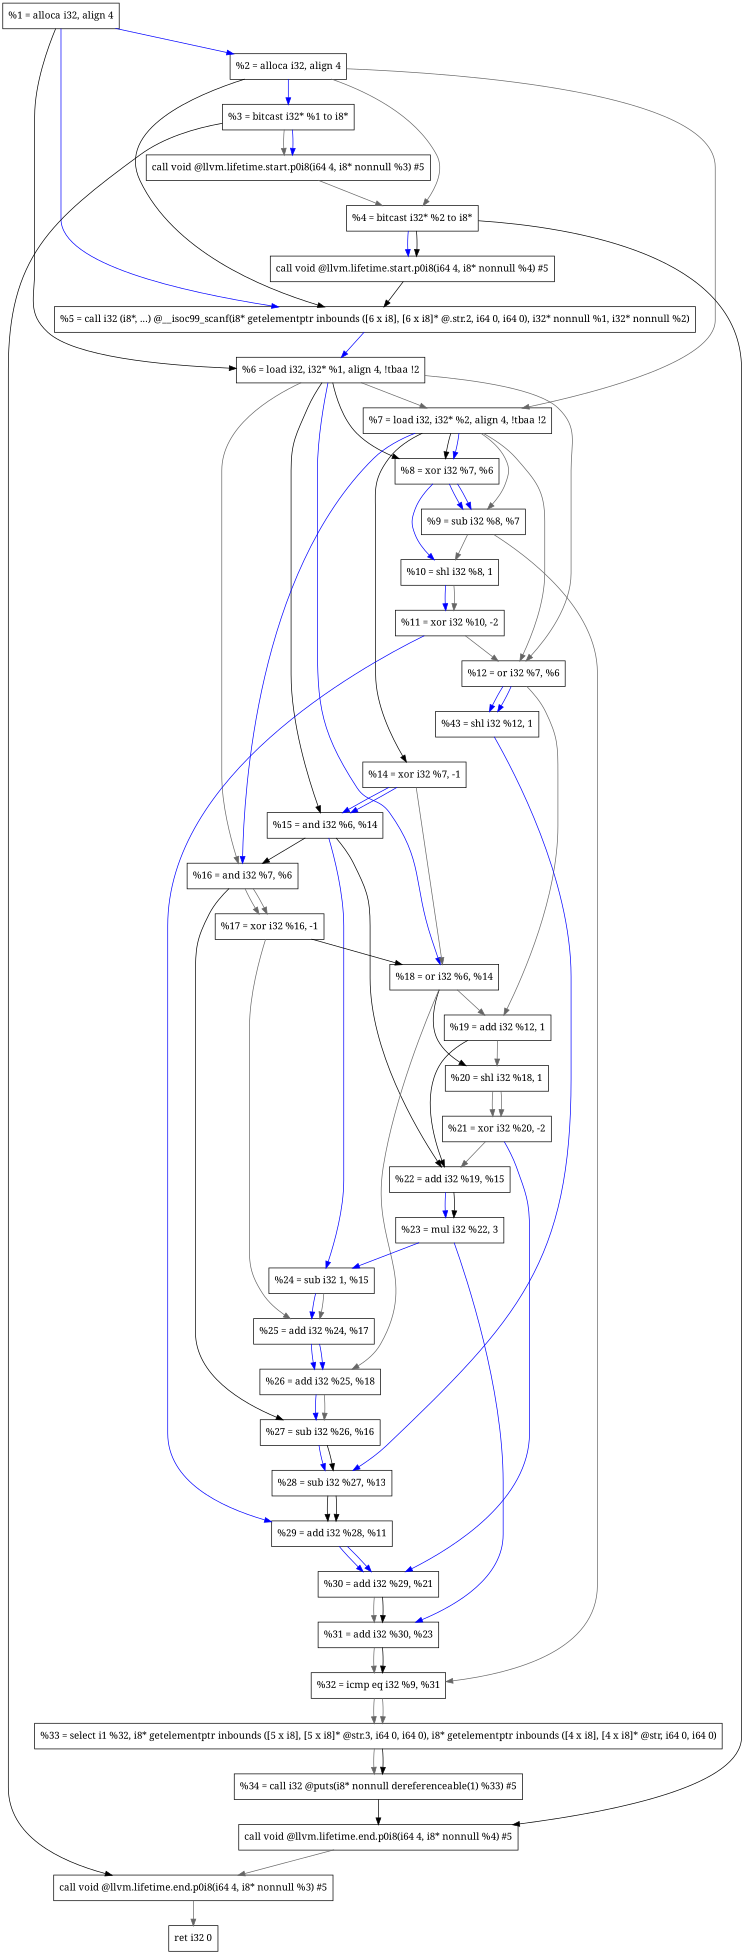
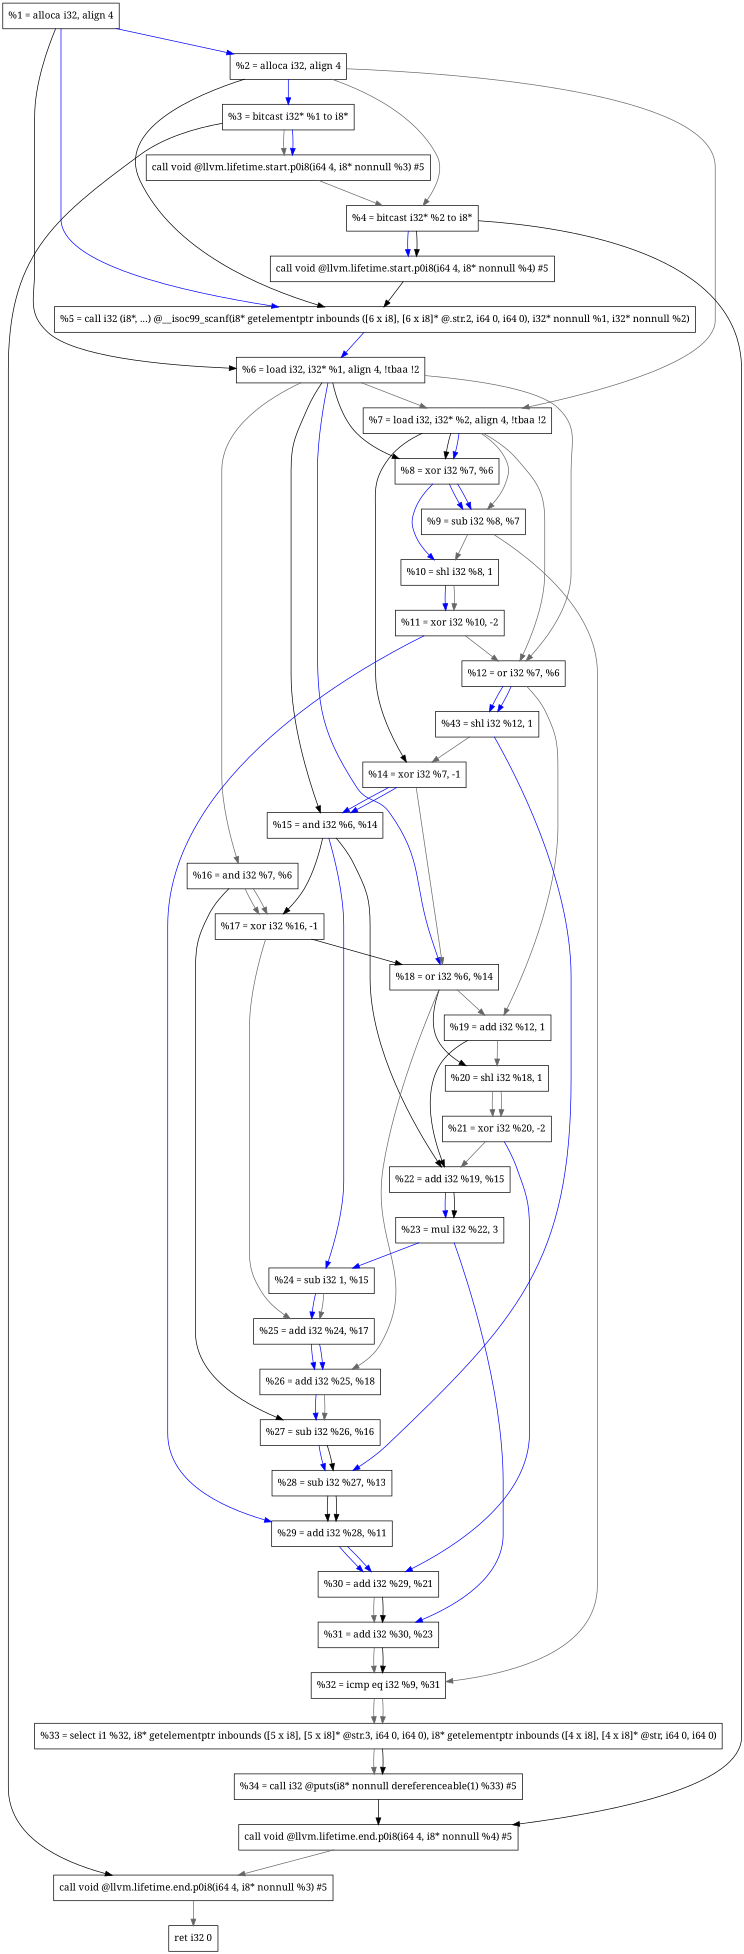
edge "%7 = load i32, i32* %2, align 4, !tbaa !2" -> "%16 = and i32 %7, %6": removed
edge "%43 = shl i32 %12, 1" -> "%14 = xor i32 %7, -1": added
edge "%15 = and i32 %6, %14" -> "%16 = and i32 %7, %6": now "%15 = and i32 %6, %14" -> "%17 = xor i32 %16, -1"
